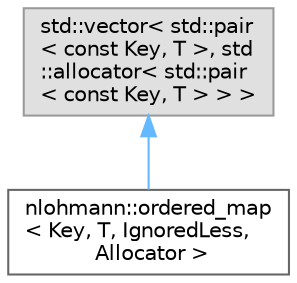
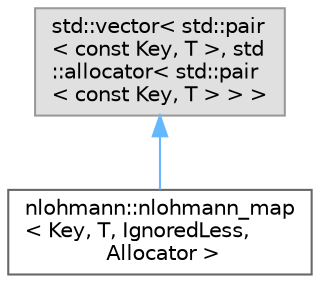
node "nlohmann::ordered_map < Key, T, IgnoredLess, Allocator >": label "nlohmann::ordered_map < Key, T, IgnoredLess, Allocator >" -> "nlohmann::nlohmann_map < Key, T, IgnoredLess, Allocator >"
